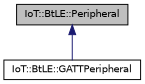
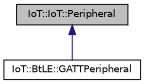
node "IoT::BtLE::Peripheral": label "IoT::BtLE::Peripheral" -> "IoT::IoT::Peripheral"
